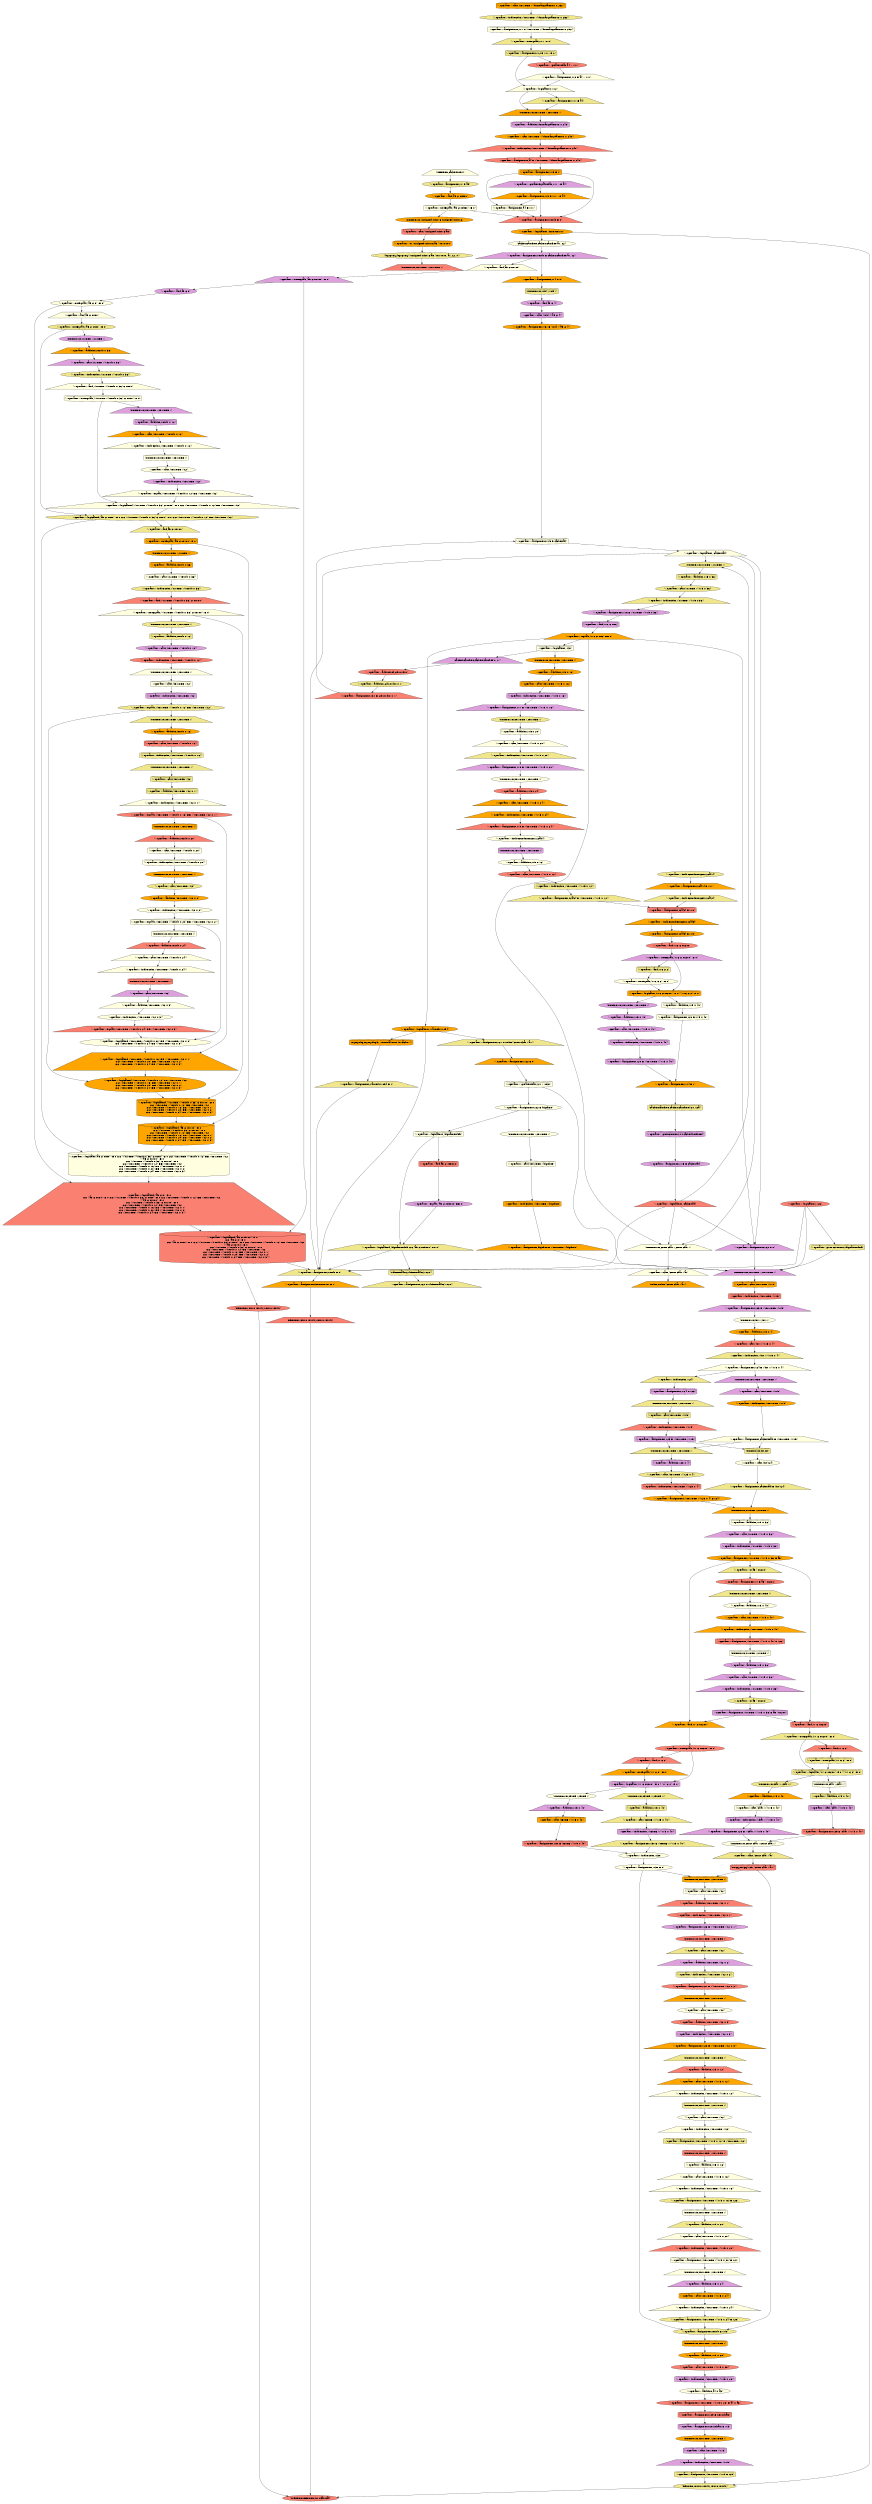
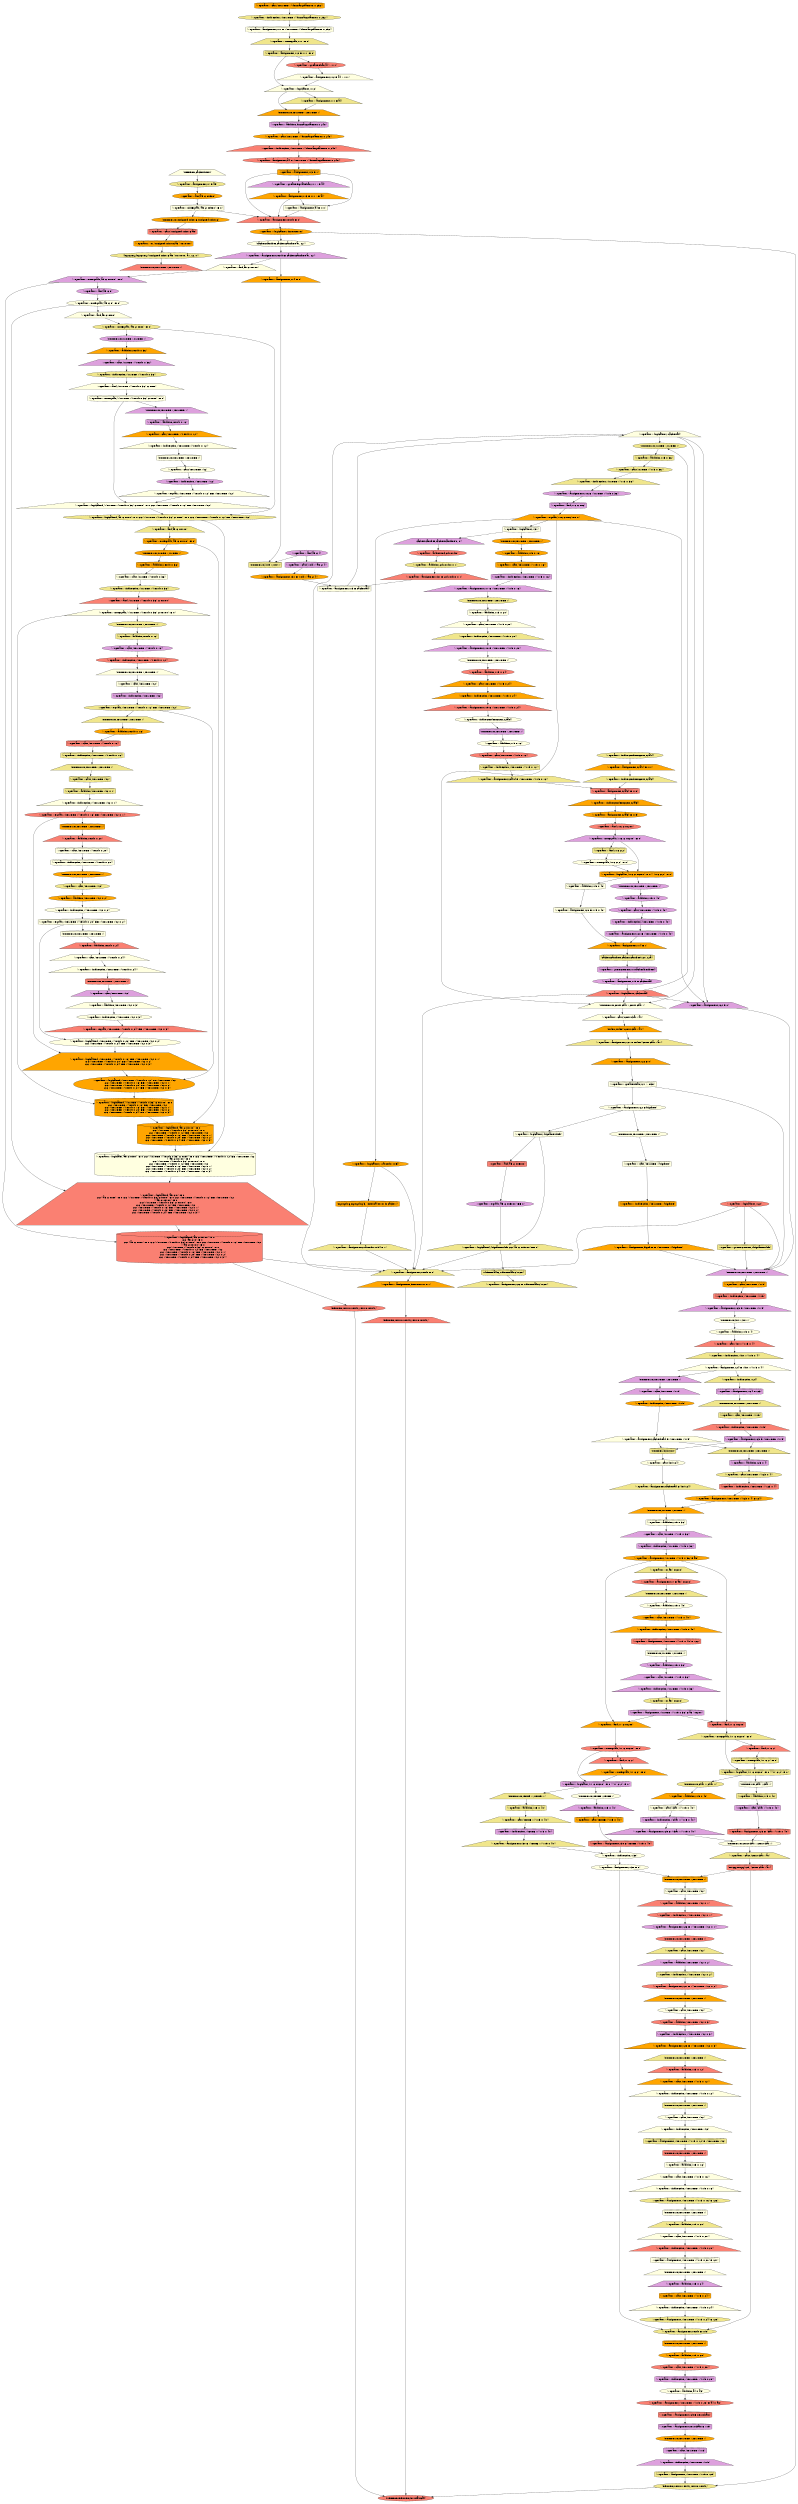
edge "(UNKNOWN,void *,void *)" -> "(<operator>.and,a5 & 4)": reversed
edge "(<operator>.logicalNot,!warned_11054)" -> "(<operator>.assignment,v21 = strlen((const char *)a1))": now "(strlen,strlen((const char *)a1))" -> "(<operator>.assignment,v21 = strlen((const char *)a1))"
node "(<operator>.addition,v15 + 4)": fillcolor orange -> lightyellow
